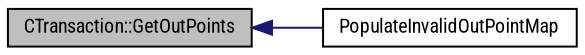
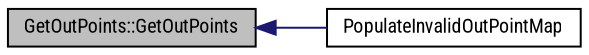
node "CTransaction::GetOutPoints": label "CTransaction::GetOutPoints" -> "GetOutPoints::GetOutPoints"
